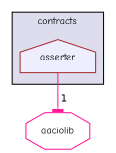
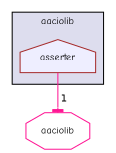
cluster "contracts": label "contracts" -> "aaciolib"
